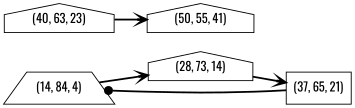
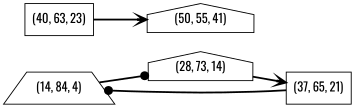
node "(40, 63, 23)": shape house -> box
edge "(14, 84, 4)" -> "(28, 73, 14)": arrowhead vee -> dot
